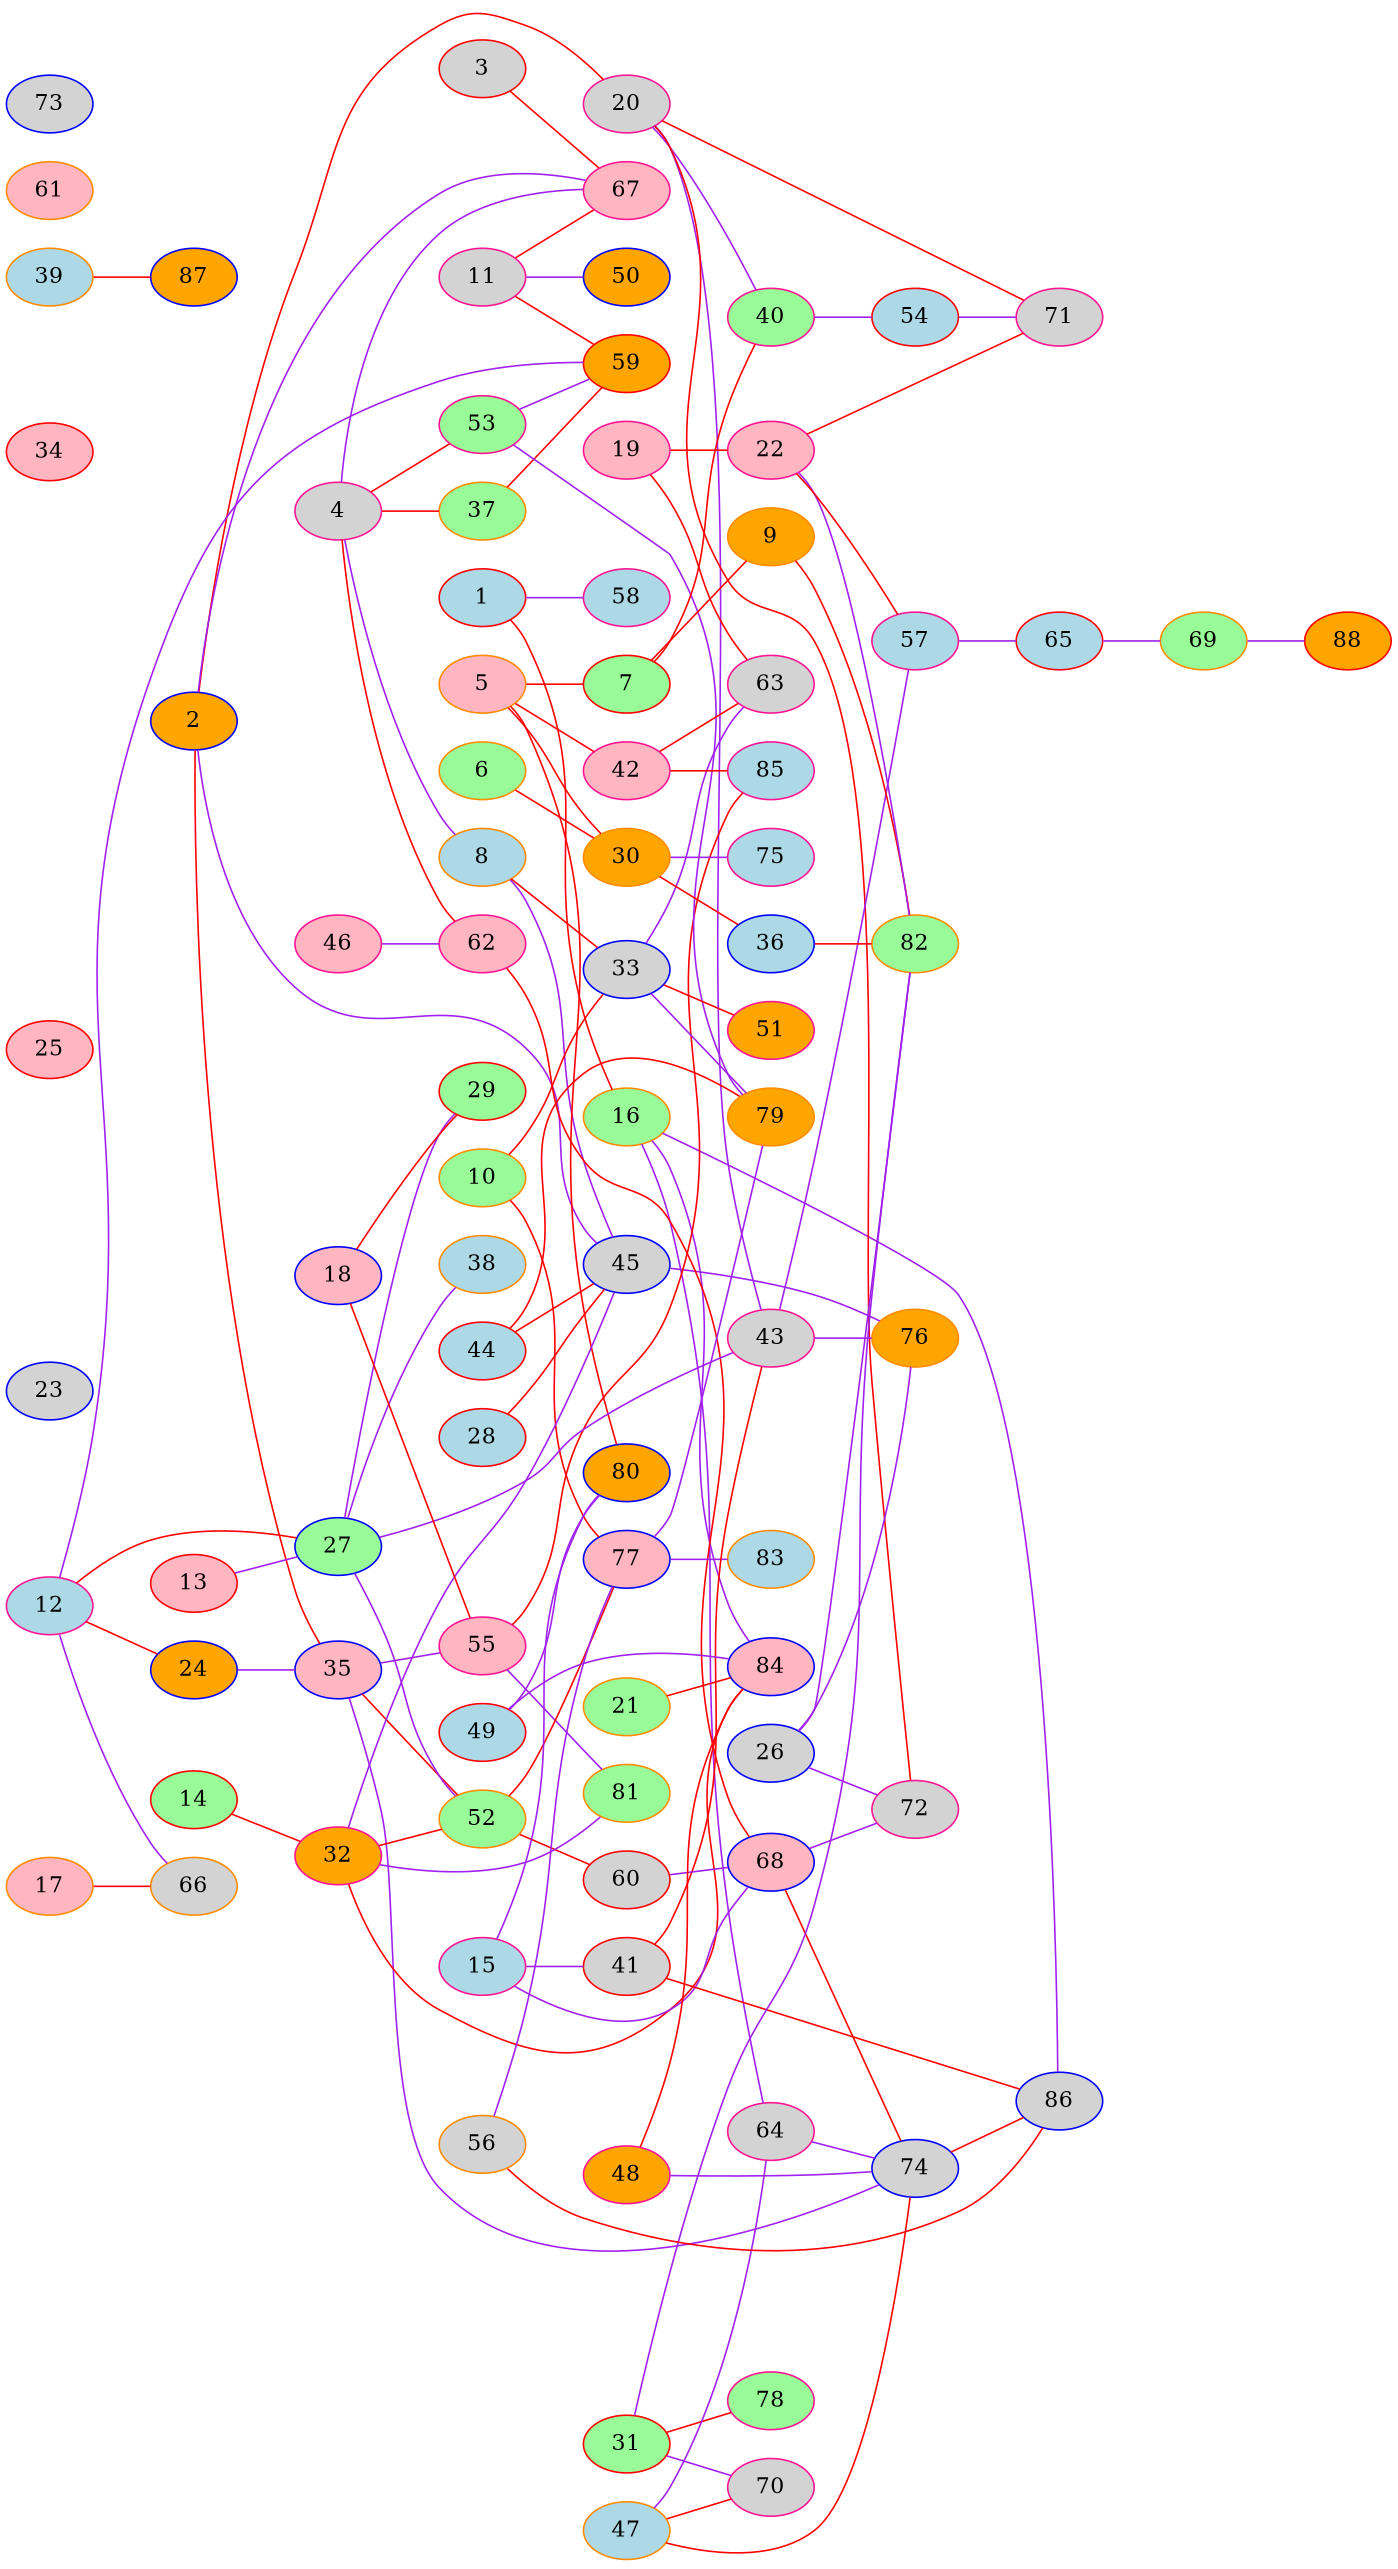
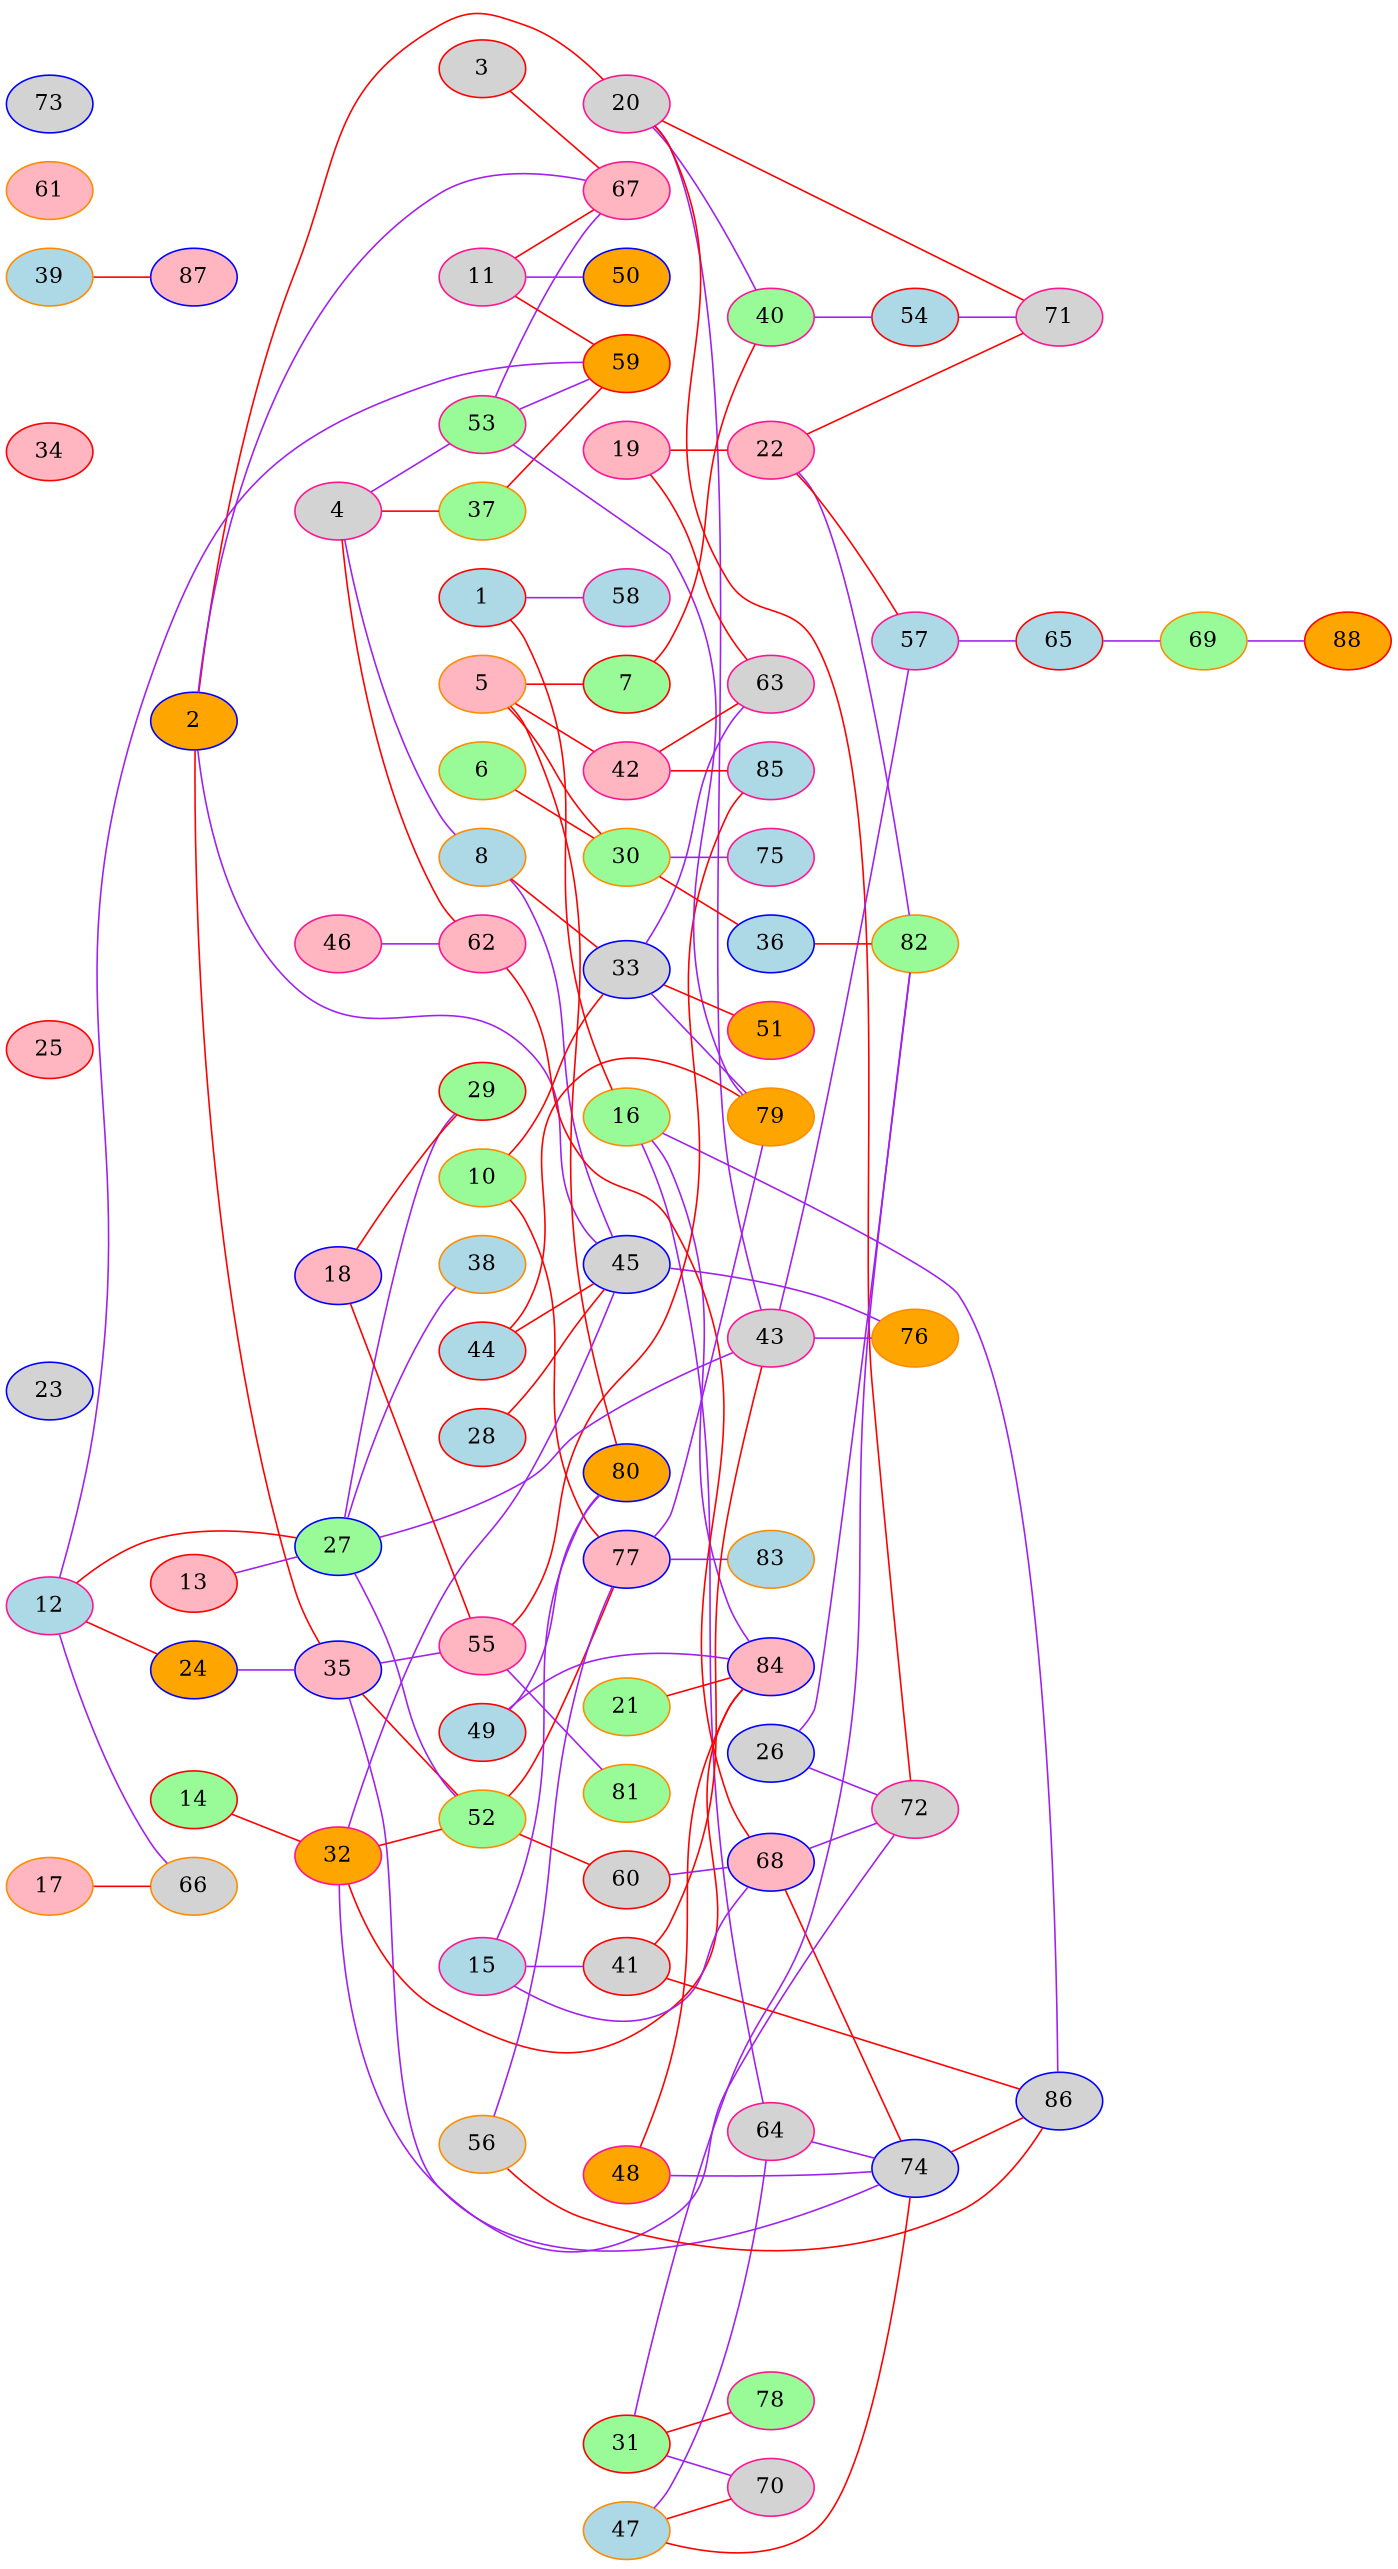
node "87": fillcolor orange -> lightpink
edge "67" -- "4": now "67" -- "53"
edge "53" -- "4": color red -> purple
node "9": removed
node "30": fillcolor orange -> palegreen
edge "76" -- "26": removed
edge "81" -- "32": now "72" -- "32"
